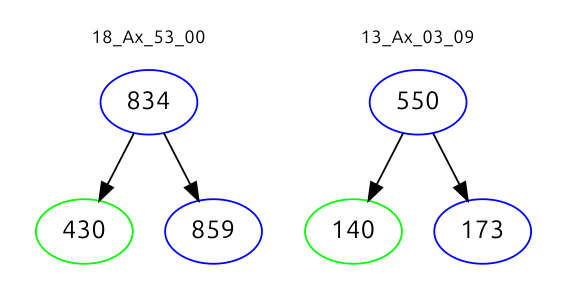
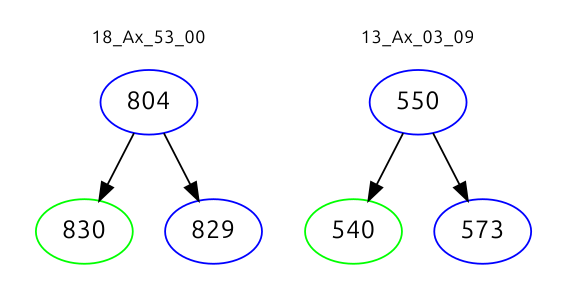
node "834": label "834" -> "804"
node "430": label "430" -> "830"
node "859": label "859" -> "829"
node "140": label "140" -> "540"
node "173": label "173" -> "573"
